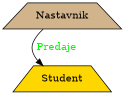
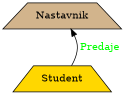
edge "Nastavnik" -> "Student": reversed
